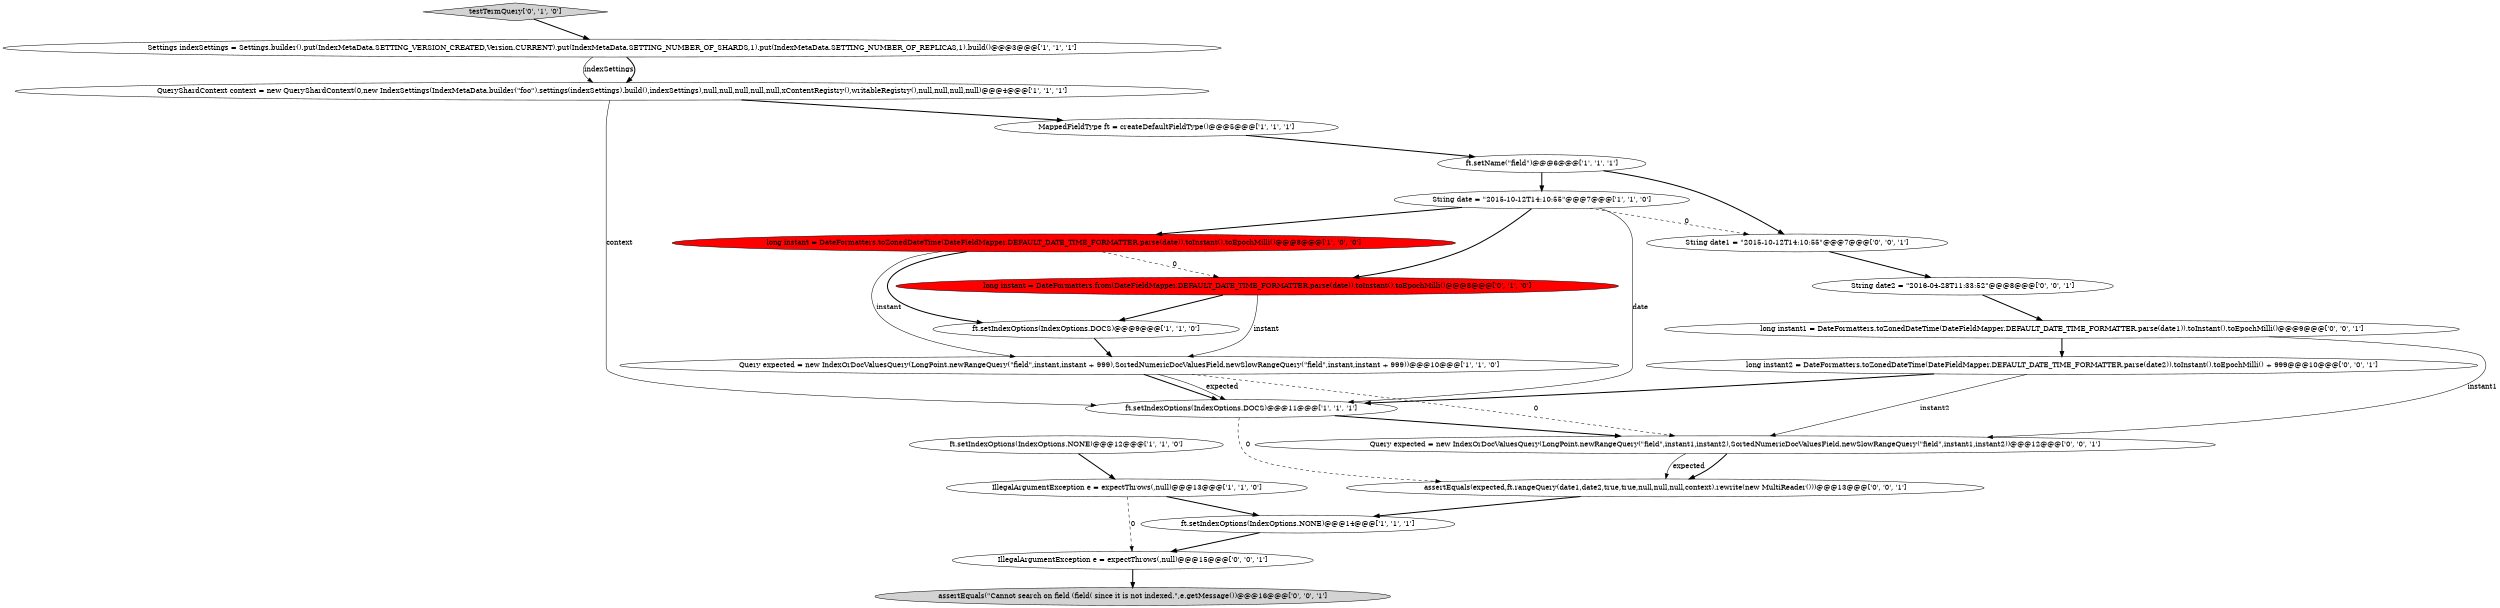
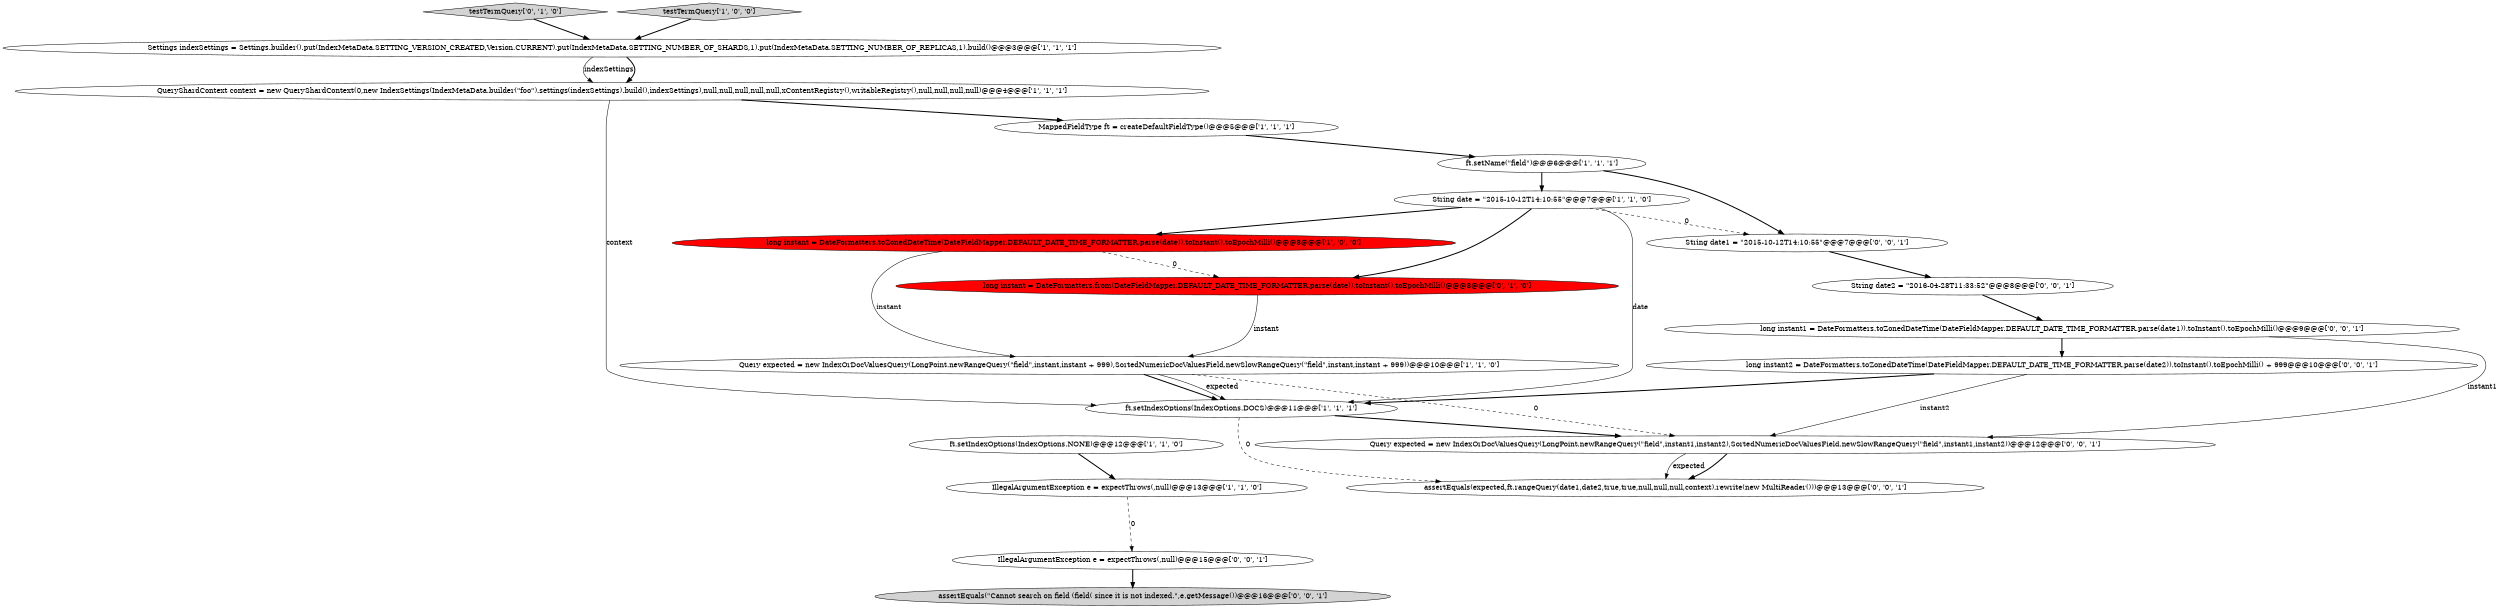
node "testTermQuery['1', '0', '0']": added
node "ft.setIndexOptions(IndexOptions.DOCS)@@@9@@@['1', '1', '0']": removed
node "ft.setIndexOptions(IndexOptions.NONE)@@@14@@@['1', '1', '1']": removed
